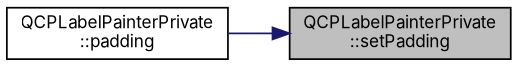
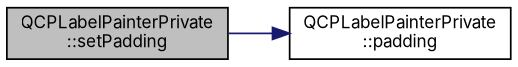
edge "QCPLabelPainterPrivate ::padding" -> "QCPLabelPainterPrivate ::setPadding": reversed
